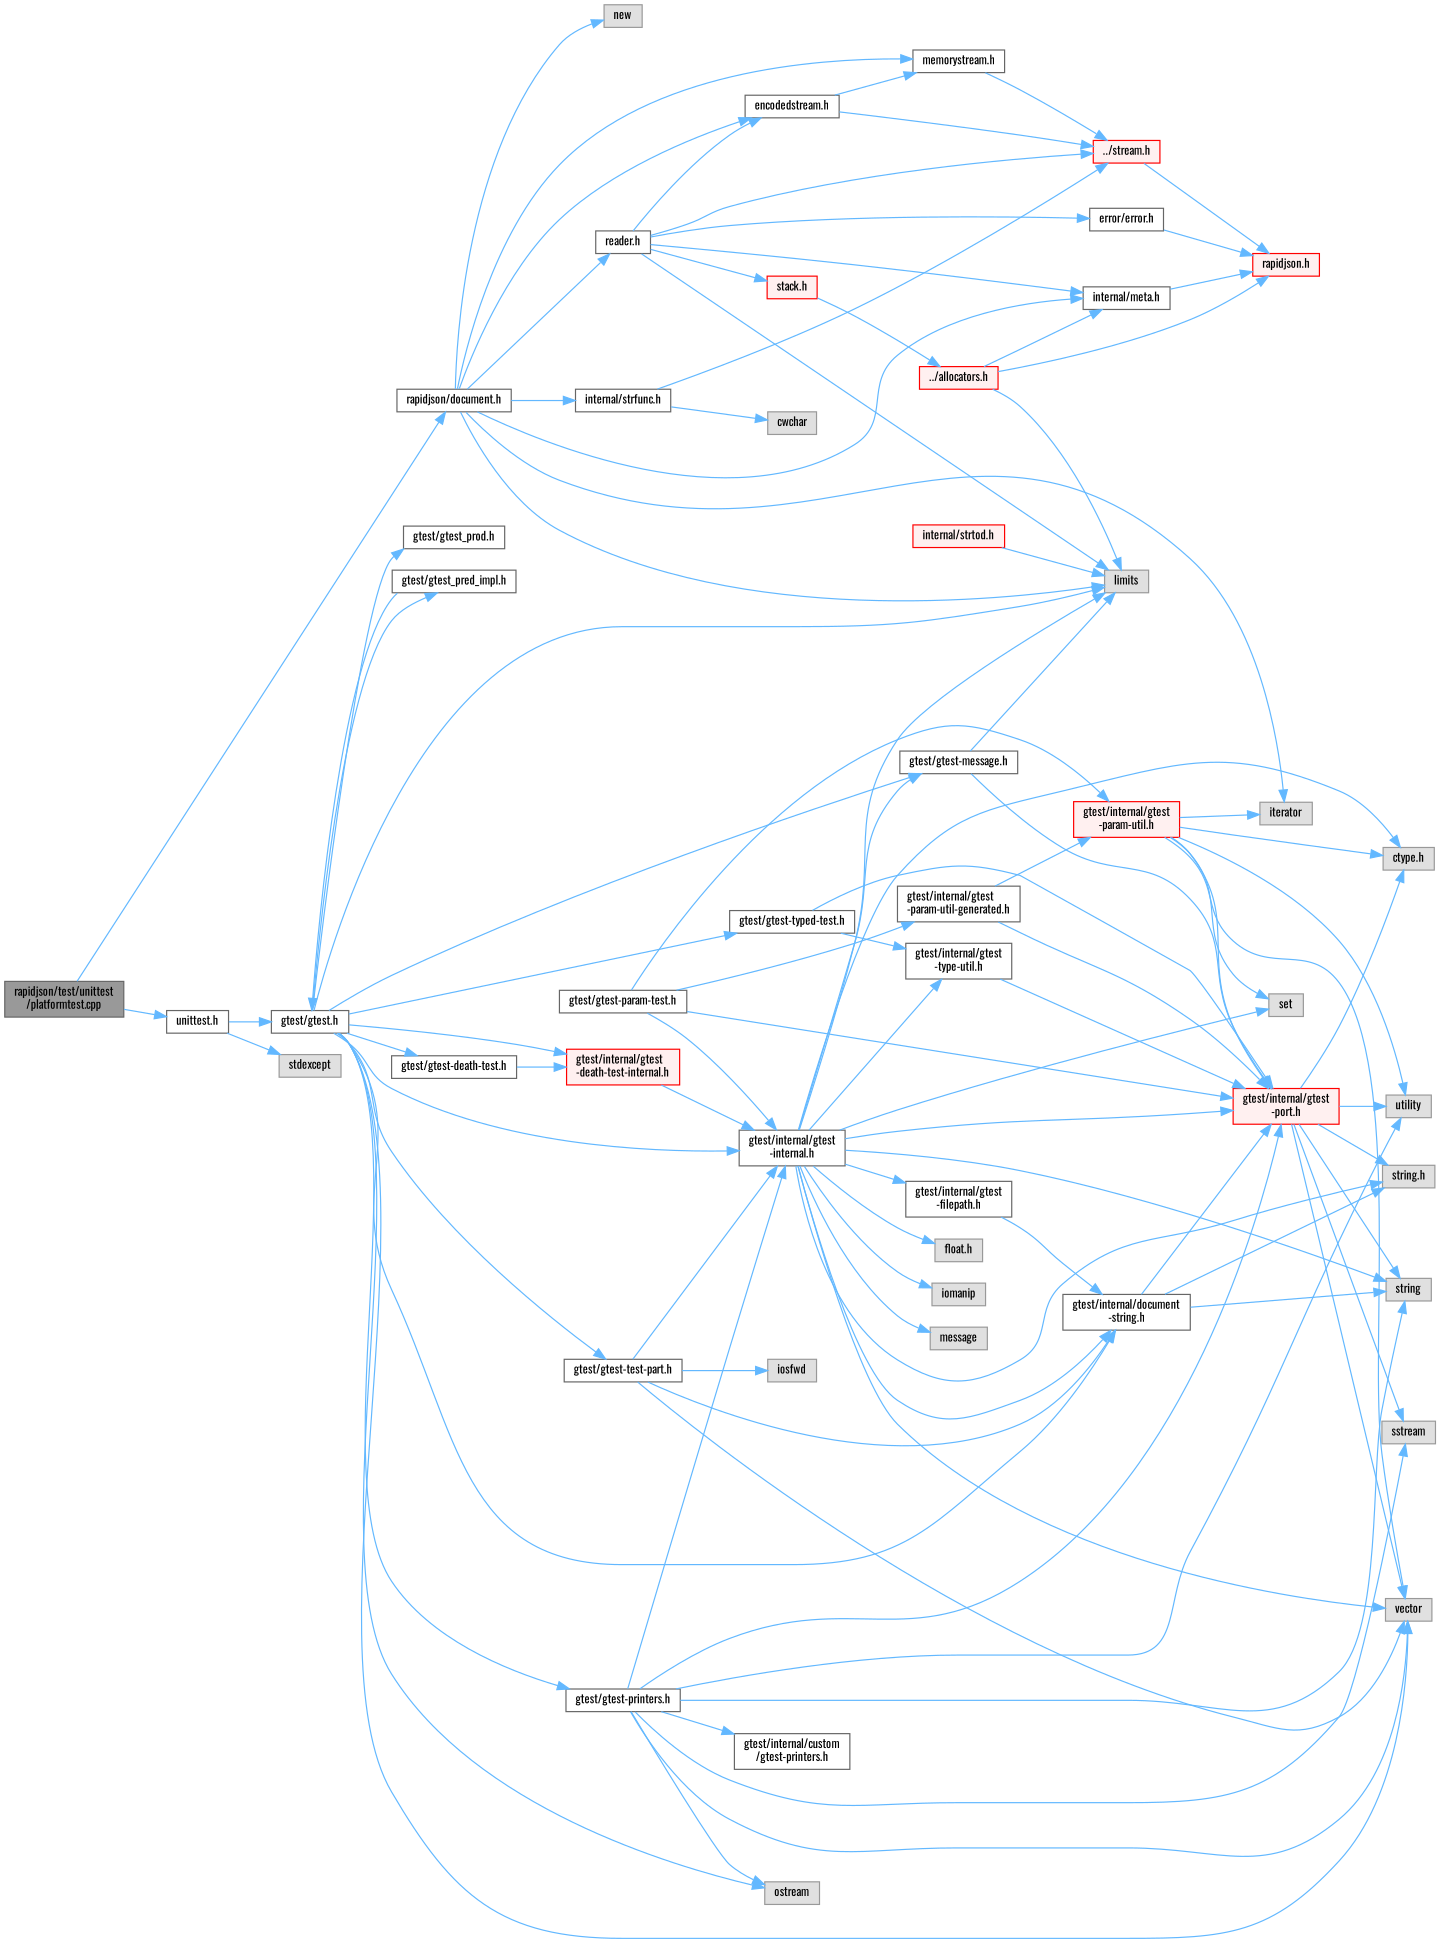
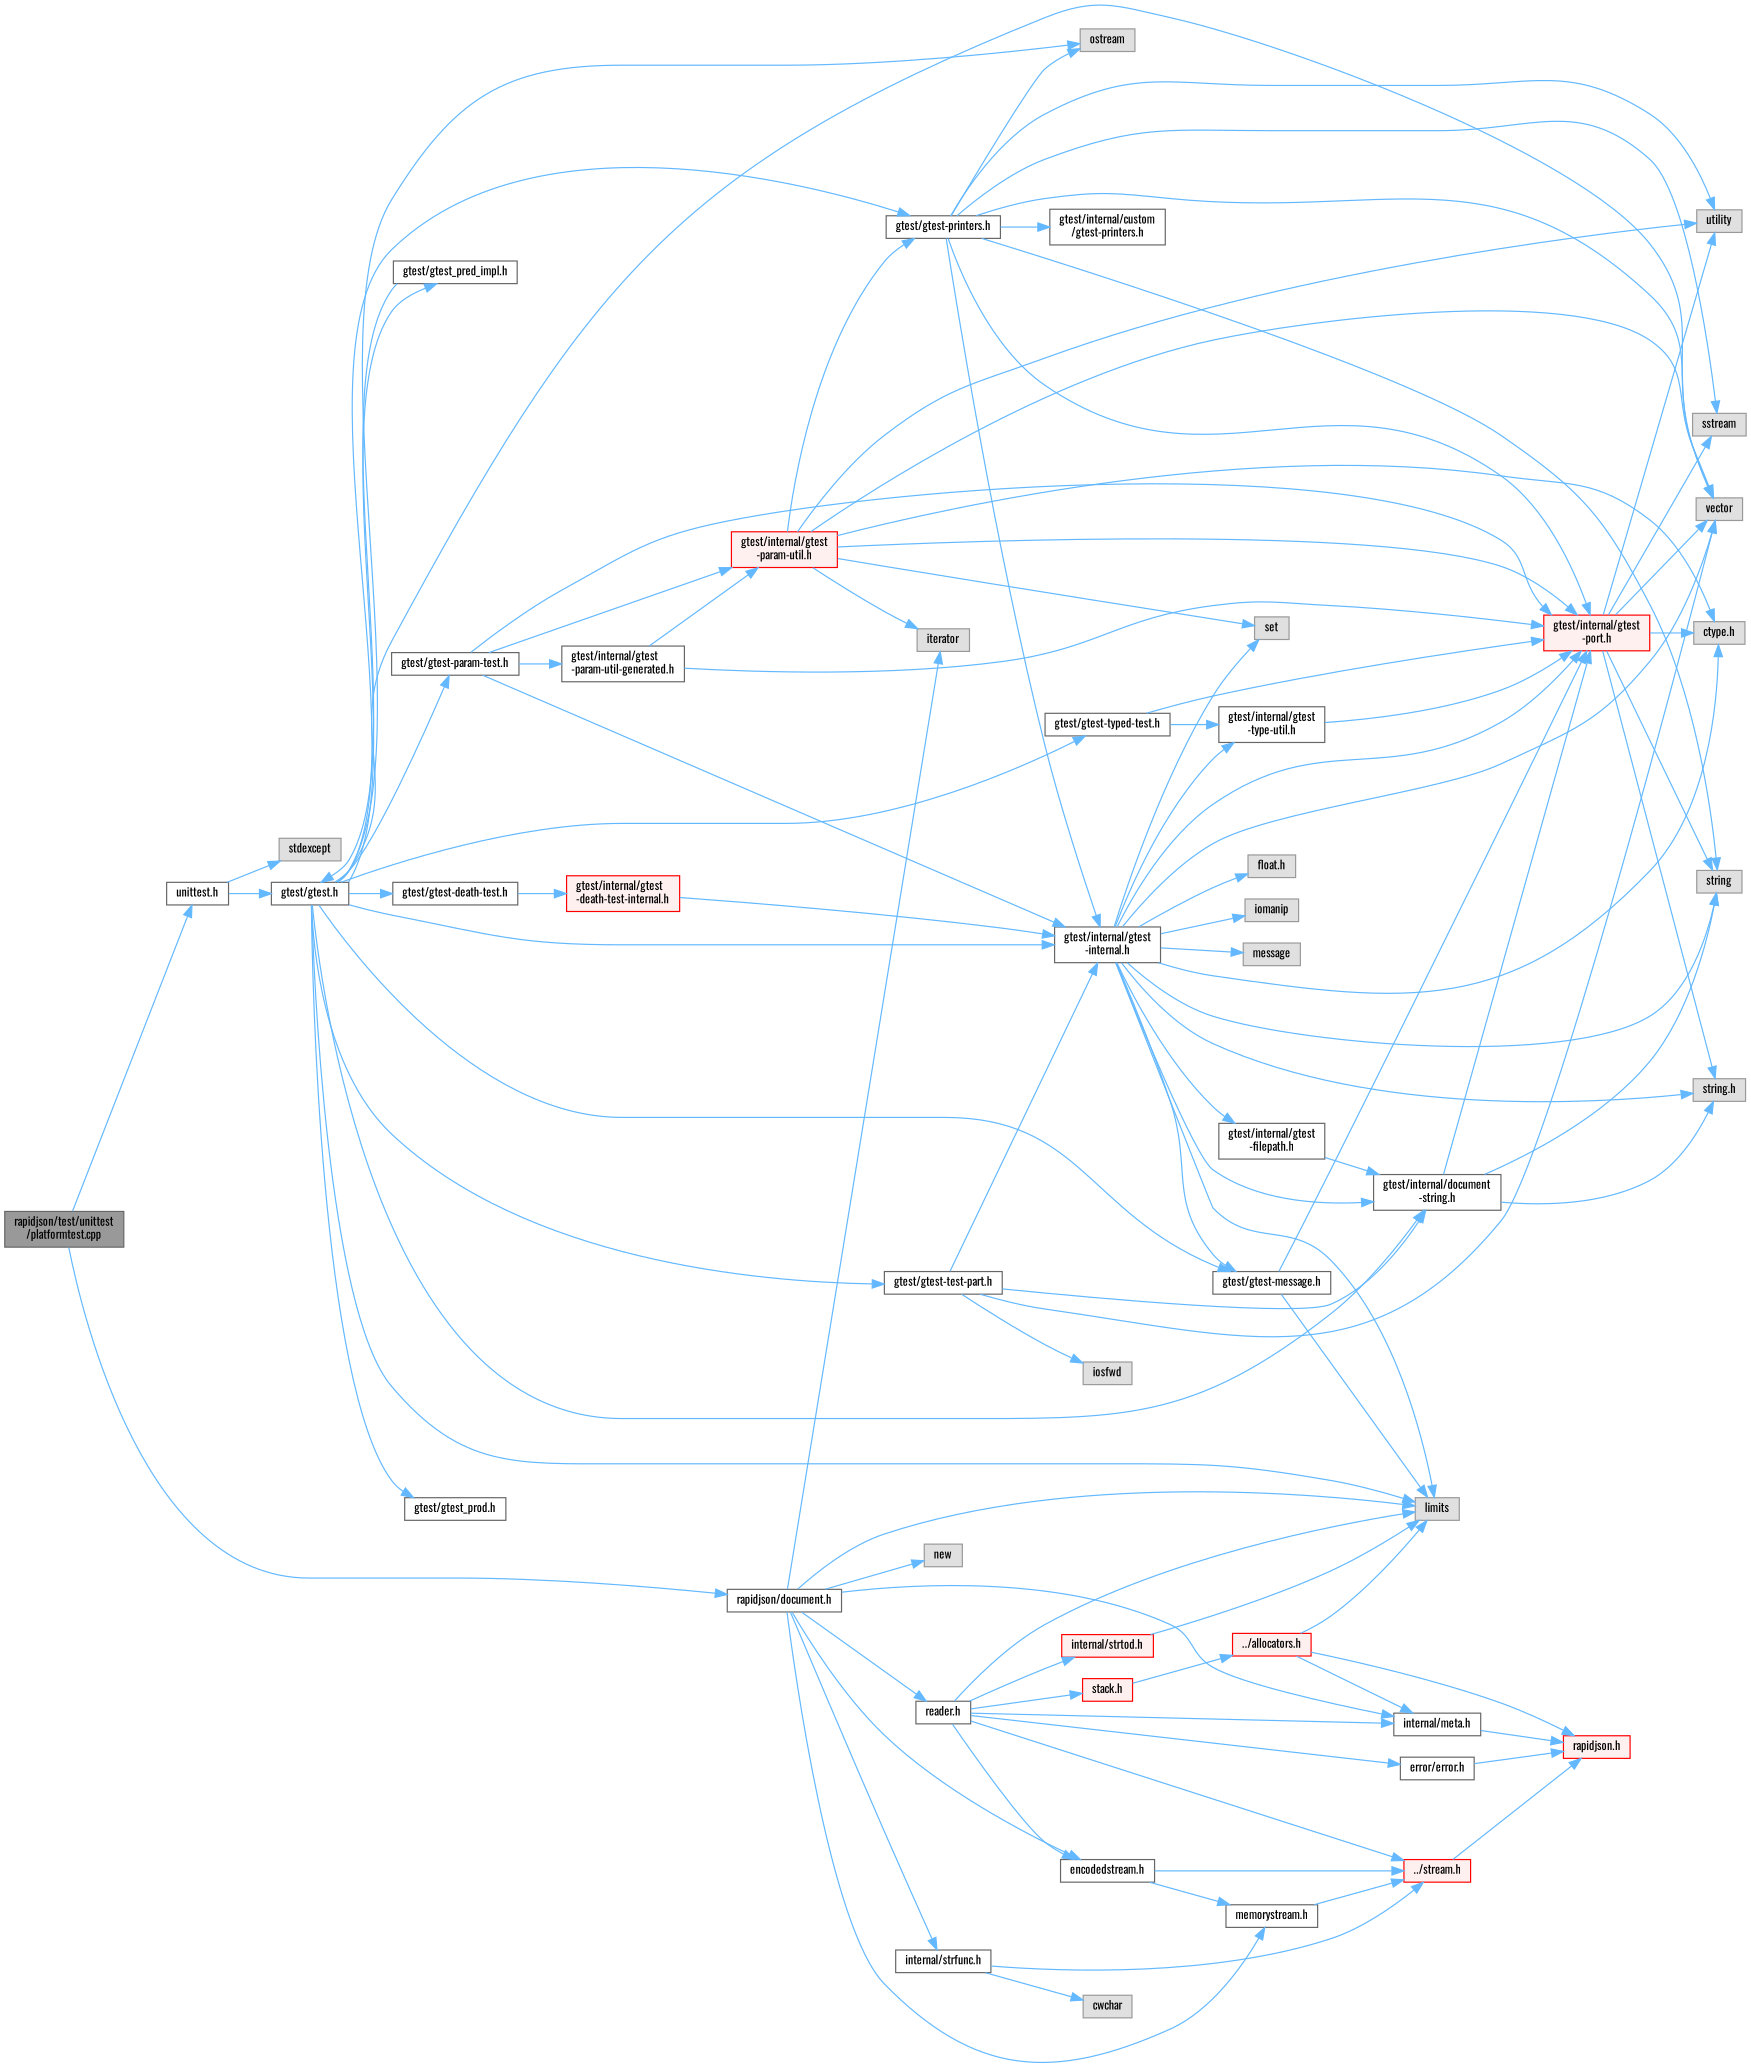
edge "gtest/internal/gtest -param-util.h" -> "gtest/gtest-printers.h": added
edge "gtest/gtest.h" -> "gtest/internal/gtest -death-test-internal.h": now "gtest/gtest.h" -> "gtest/gtest-param-test.h"
edge "reader.h" -> "internal/strtod.h": added
